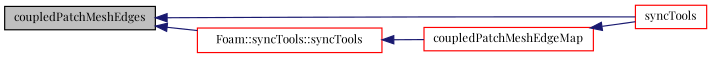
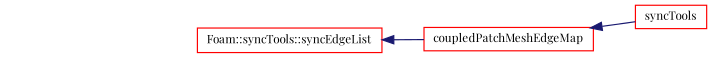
node "coupledPatchMeshEdges": removed
node "Foam::syncTools::syncTools": label "Foam::syncTools::syncTools" -> "Foam::syncTools::syncEdgeList"
